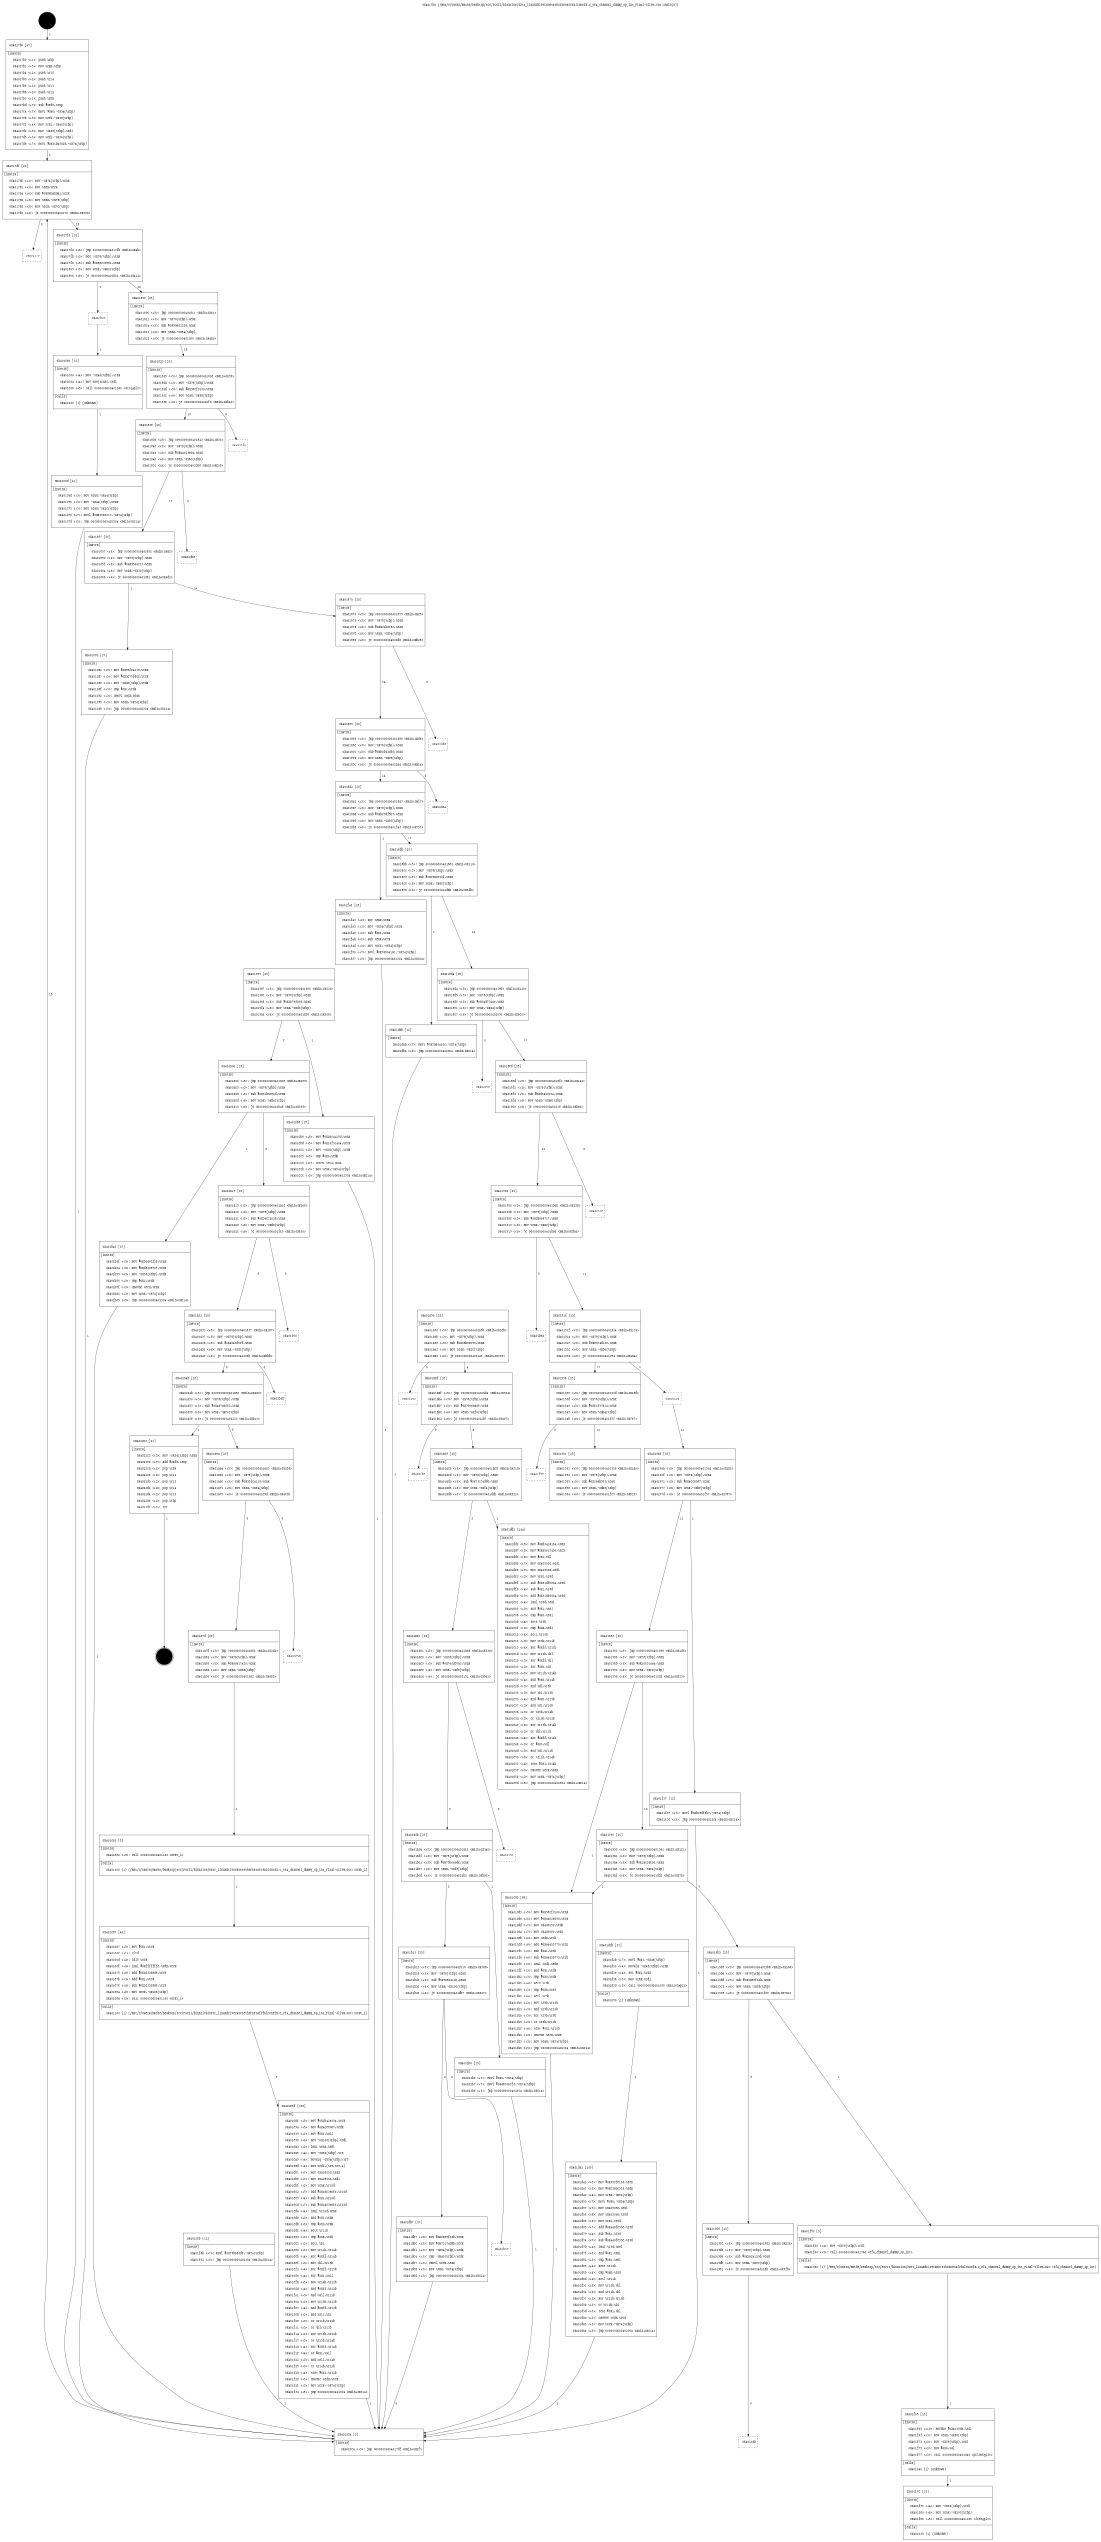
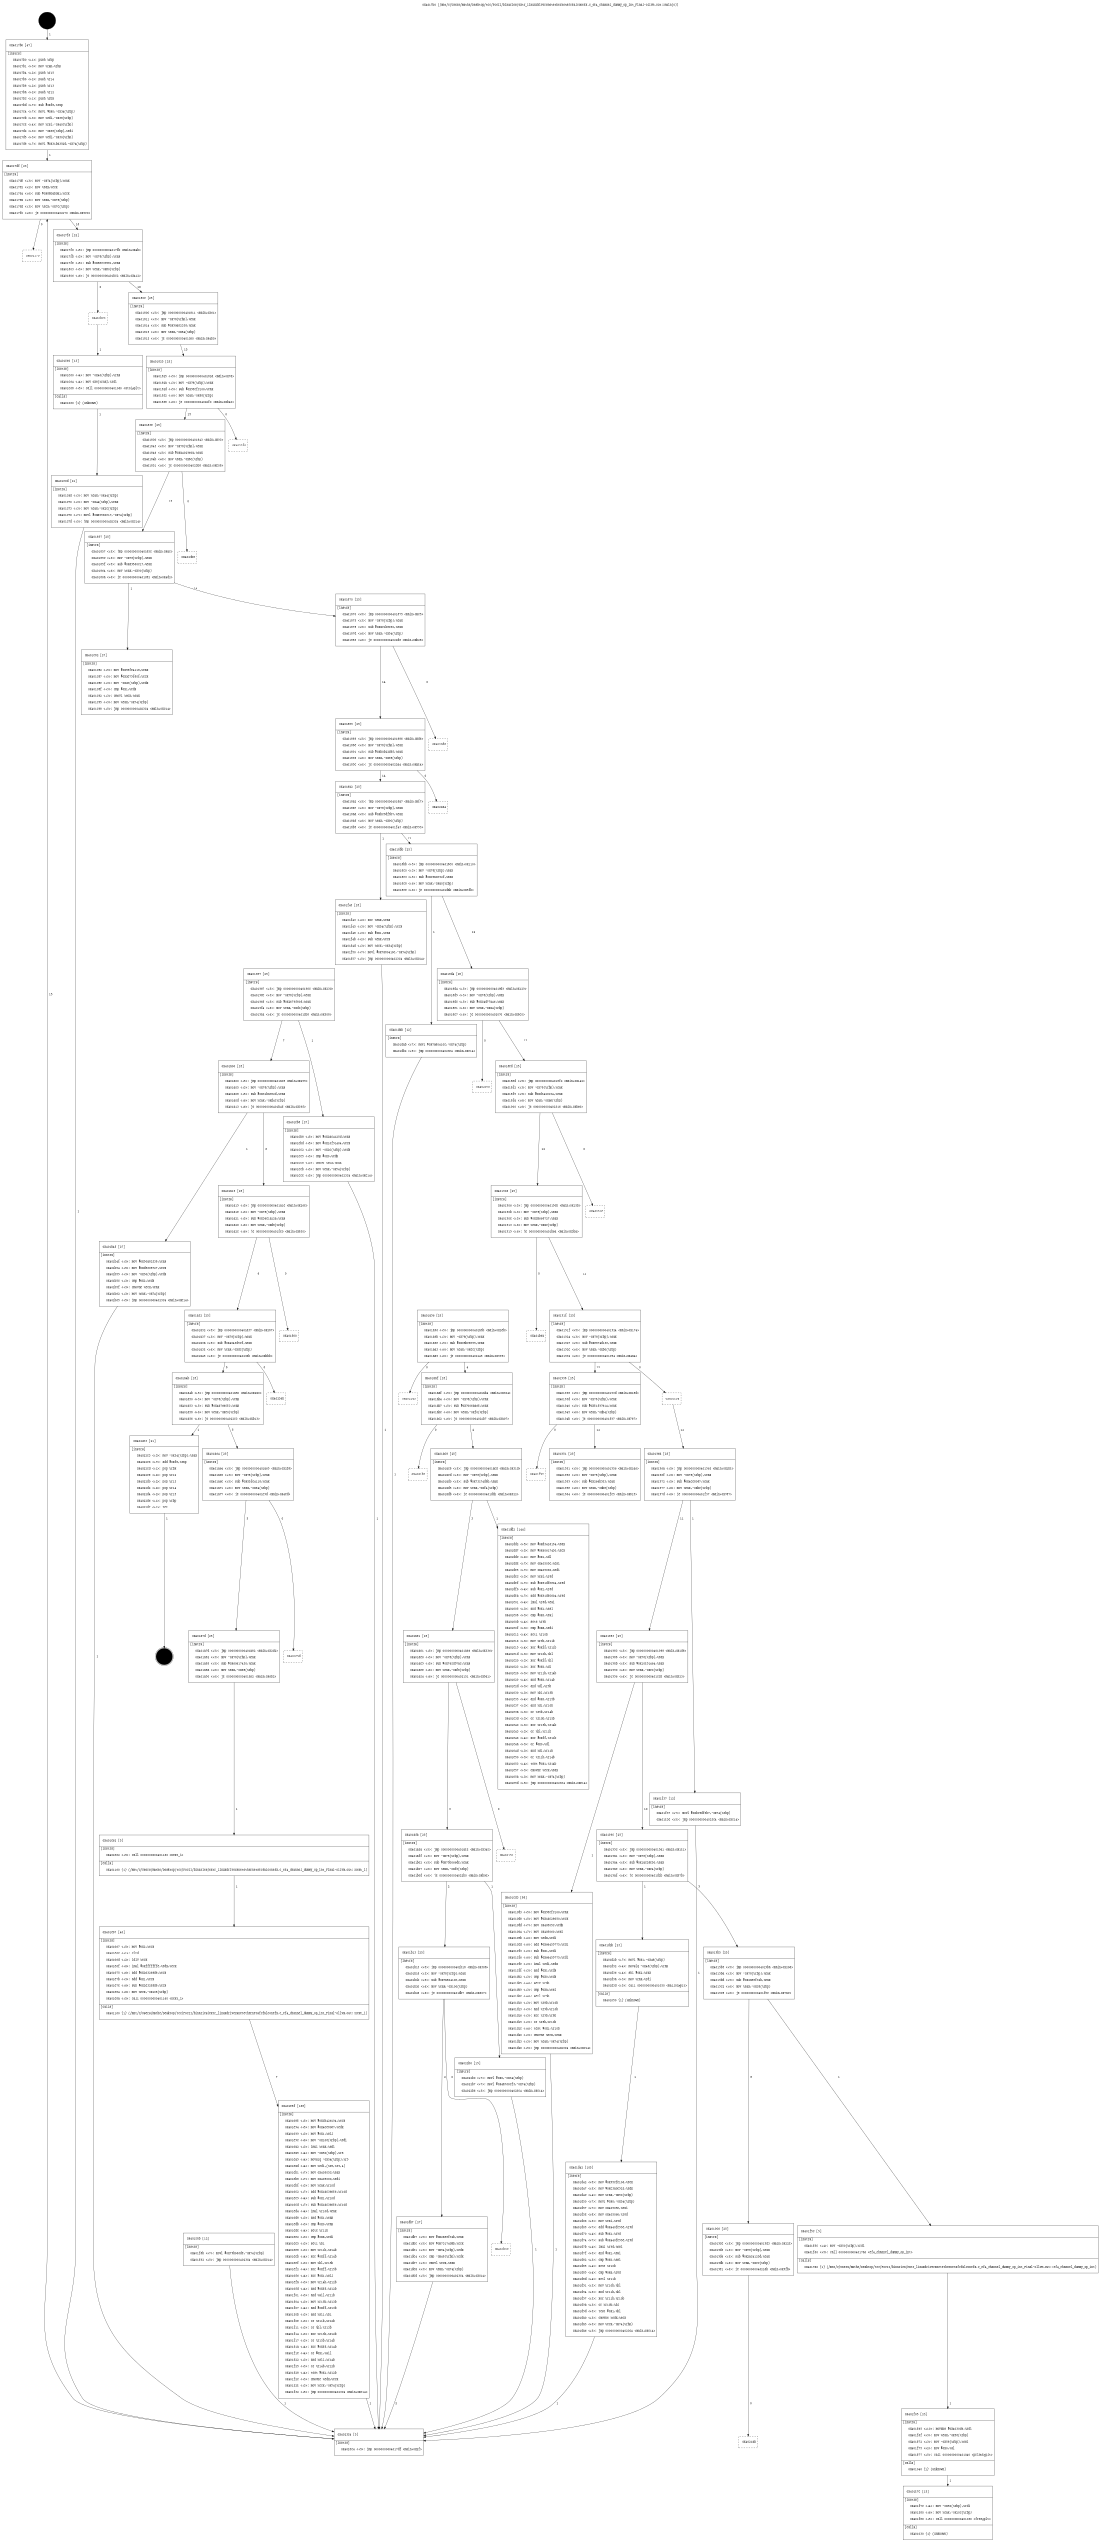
edge "0x401c82 [27]" -> "0x4023c4 [5]": removed, label "1"
edge "0x40199c [25]" -> "0x401cd3 [88]": now "0x40199c [25]" -> "0x401d2b [23]"
